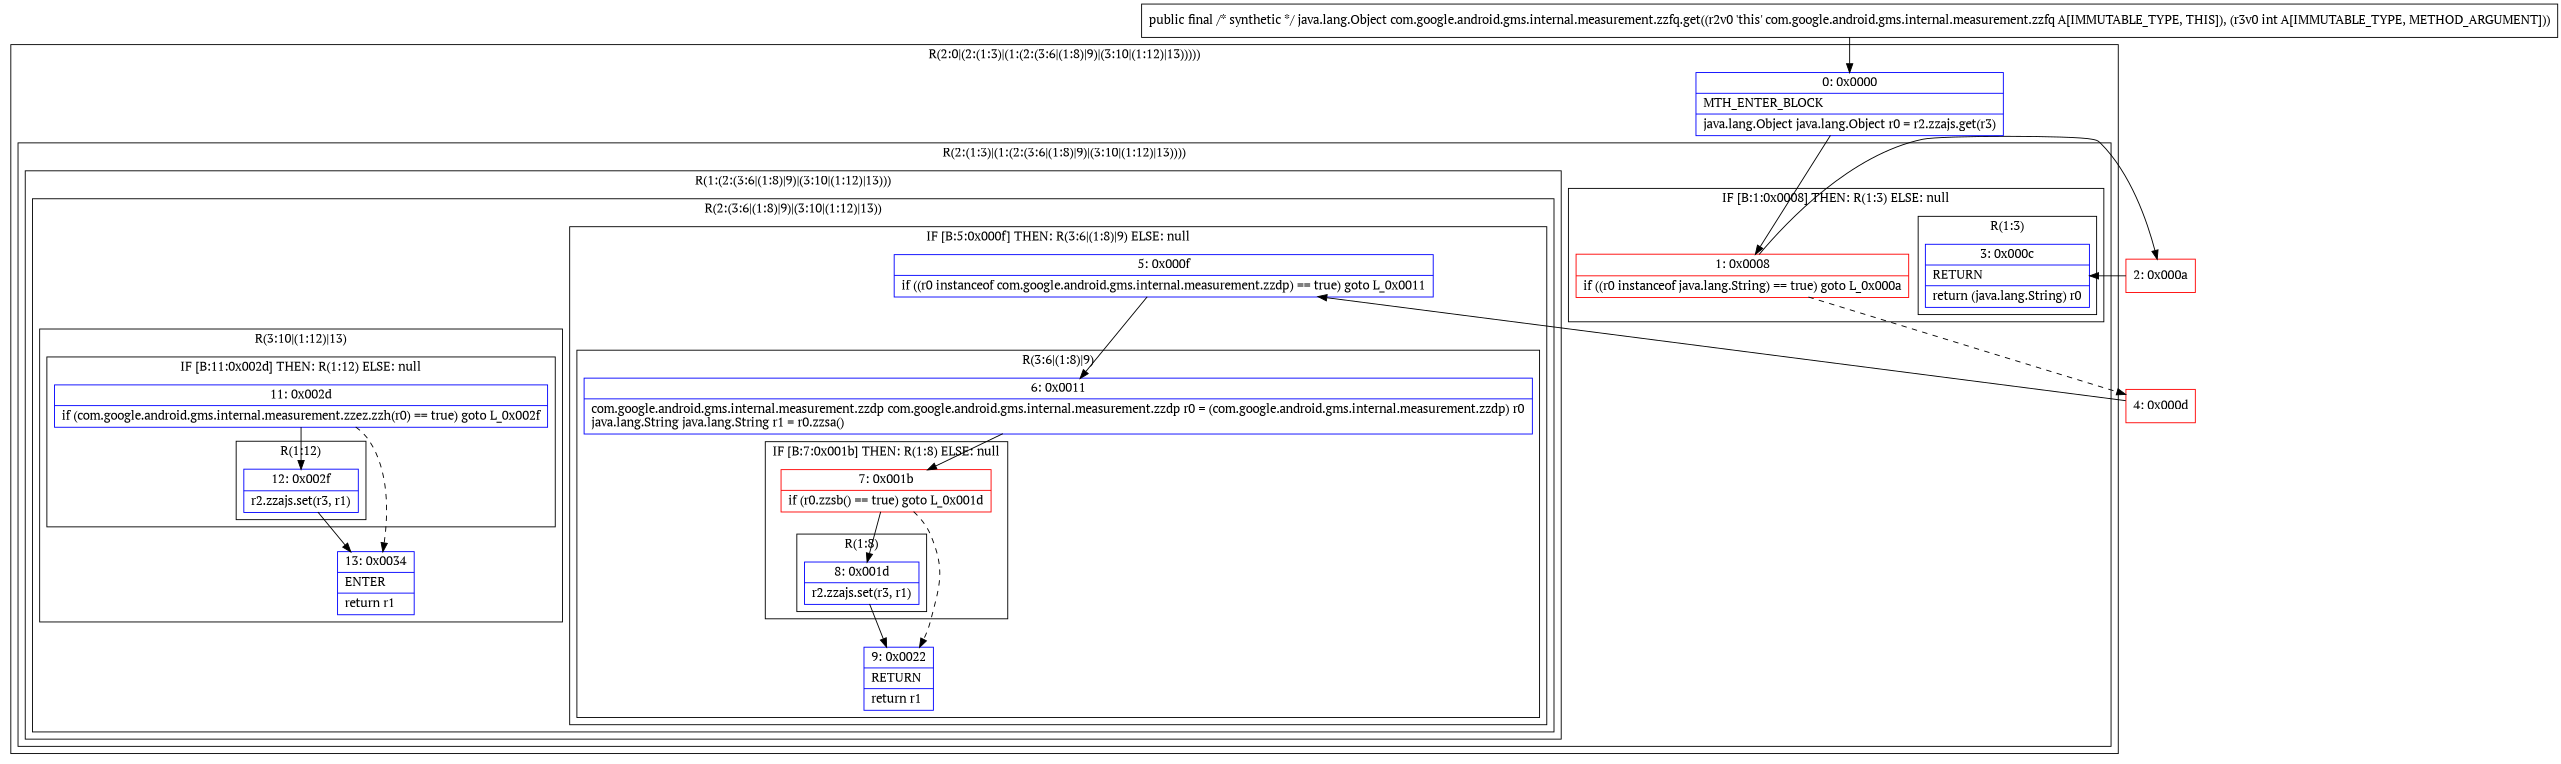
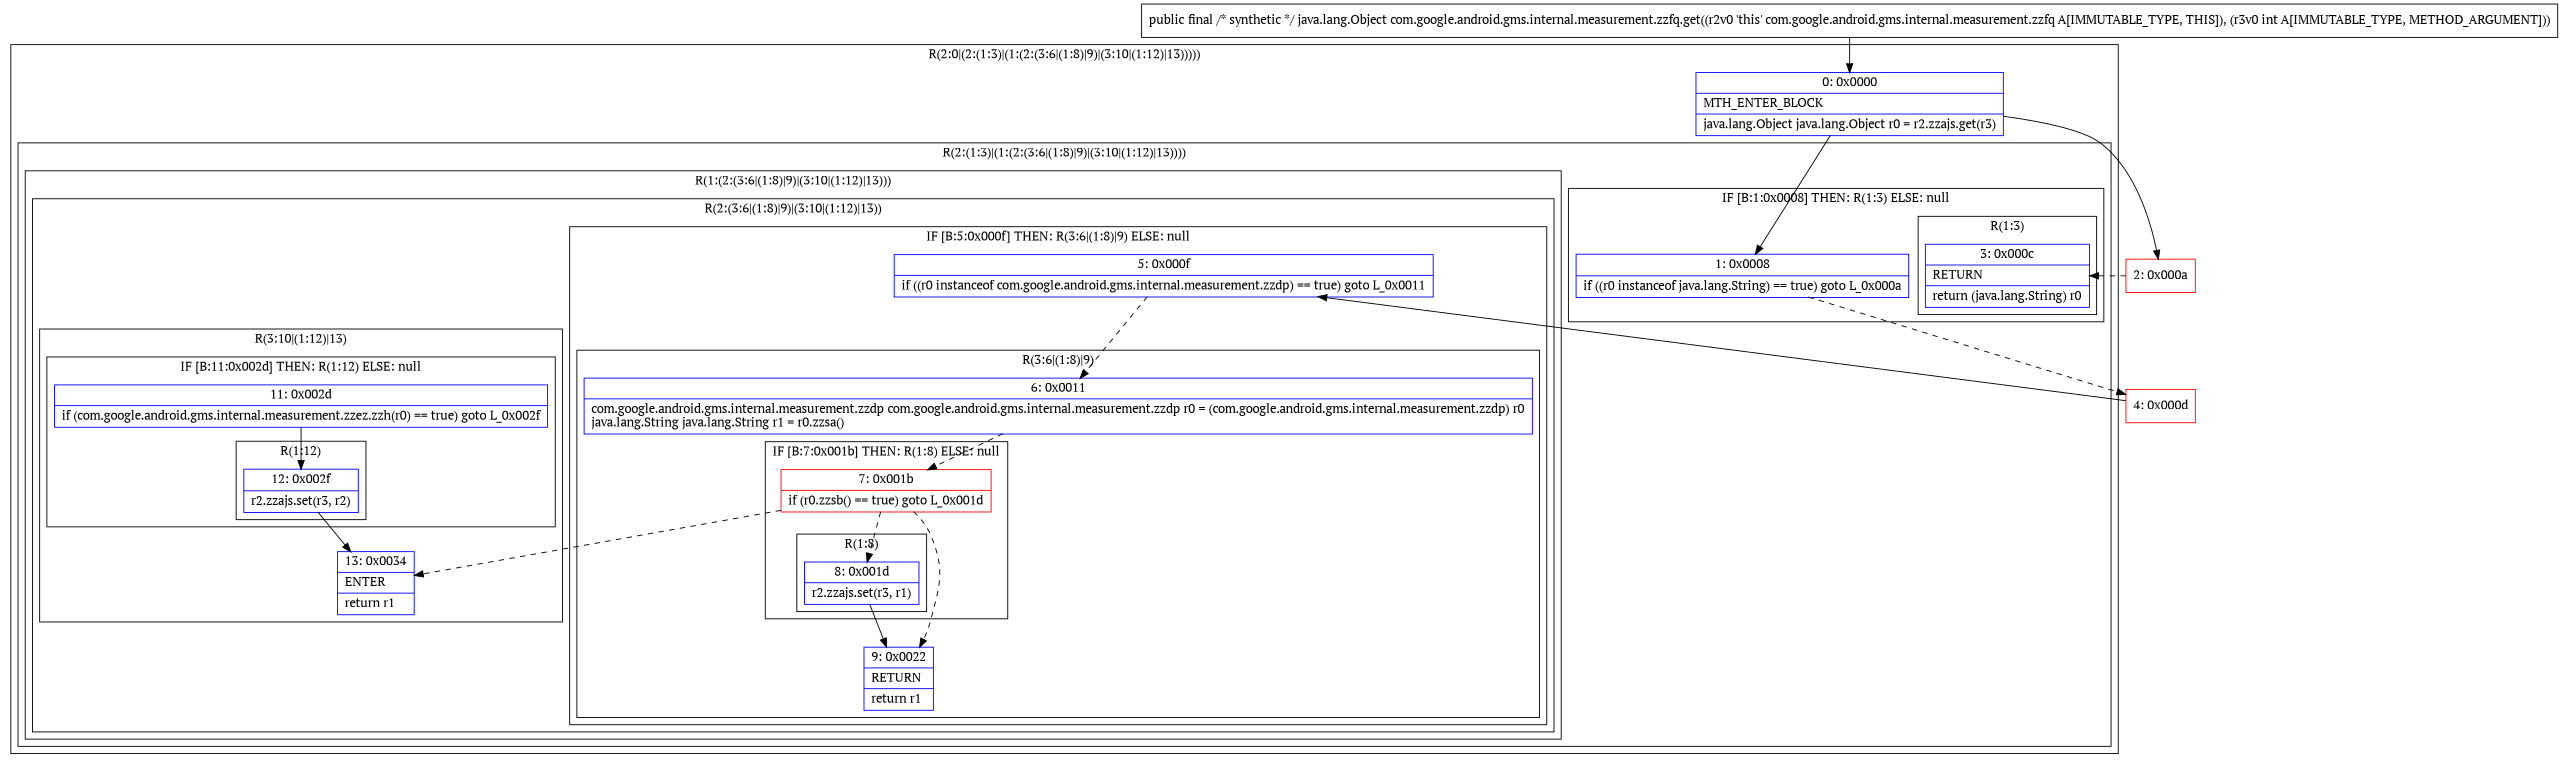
edge "1: 0x0008" -> "2: 0x000a": now "0: 0x0000" -> "2: 0x000a"
node "1: 0x0008": color red -> blue
edge "2: 0x000a" -> "3: 0x000c": style solid -> dashed
edge "5: 0x000f" -> "6: 0x0011": style solid -> dashed
edge "6: 0x0011" -> "7: 0x001b": style solid -> dashed
edge "11: 0x002d" -> "13: 0x0034": now "7: 0x001b" -> "13: 0x0034"
node "12: 0x002f": text "r2.zzajs.set(r3, r1)" -> "r2.zzajs.set(r3, r2)"
edge "7: 0x001b" -> "8: 0x001d": style solid -> dashed
